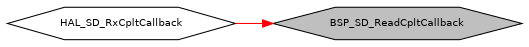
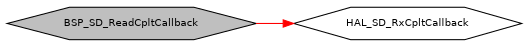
edge "HAL_SD_RxCpltCallback" -> "BSP_SD_ReadCpltCallback": reversed
